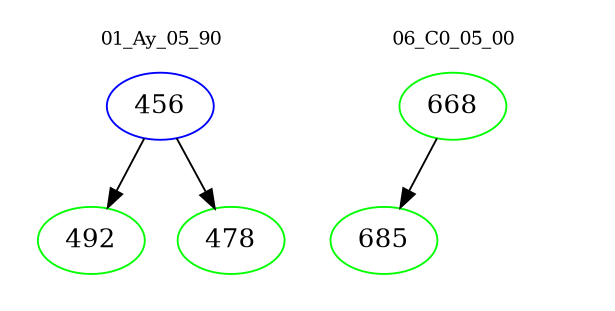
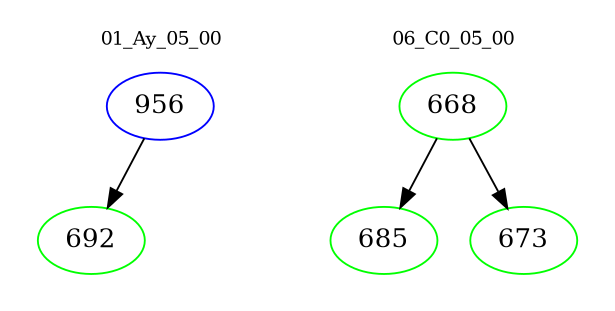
cluster "01_Ay_05_90": label "01_Ay_05_90" -> "01_Ay_05_00"
node "456": label "456" -> "956"
node "492": label "492" -> "692"
node "478": removed
node "673": added
